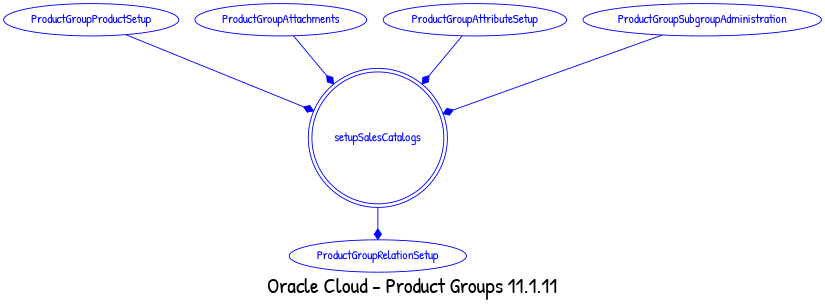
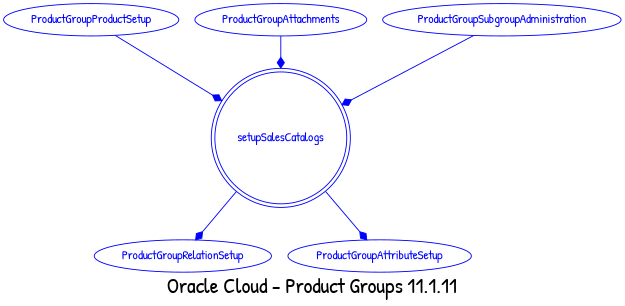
edge "ProductGroupAttributeSetup" -> "setupSalesCatalogs": reversed
